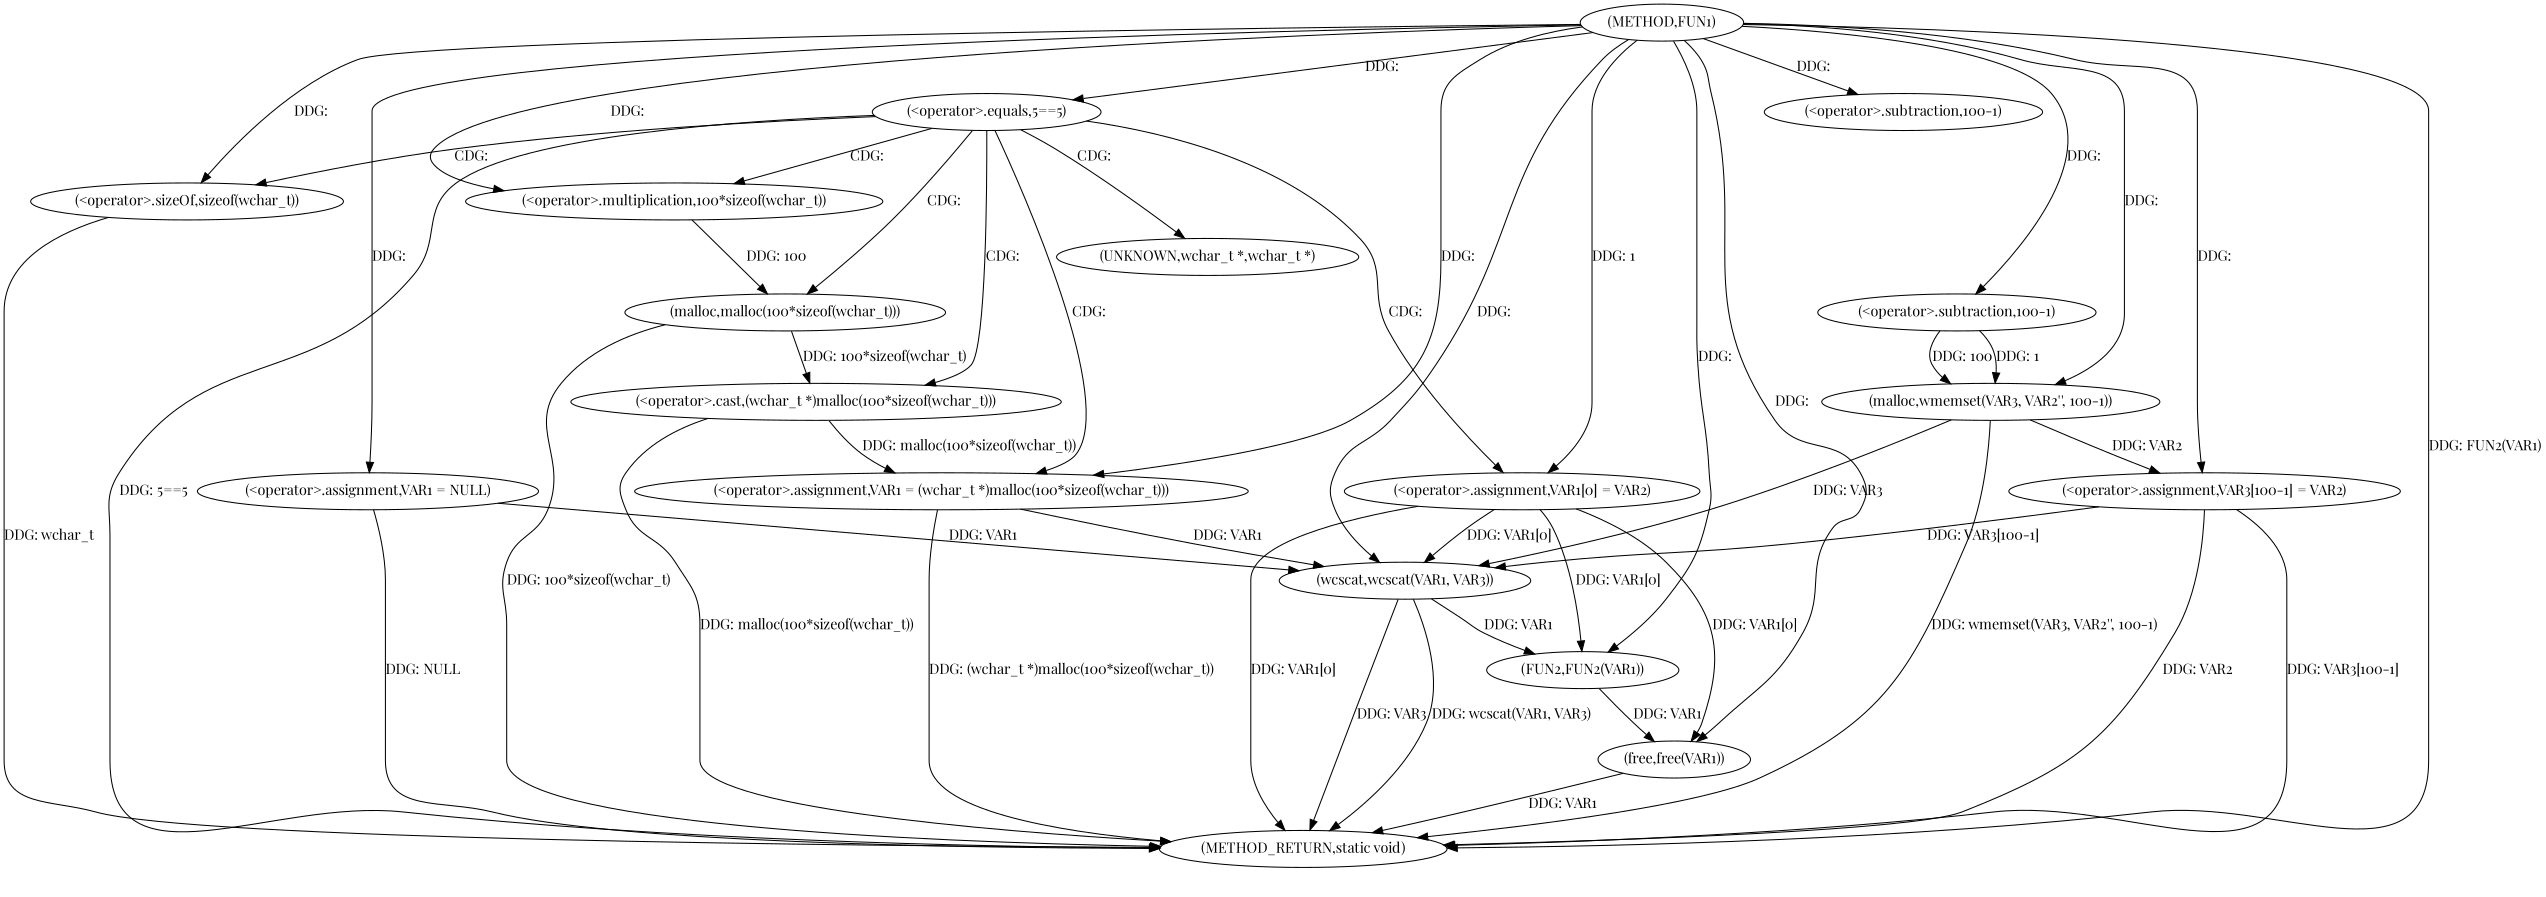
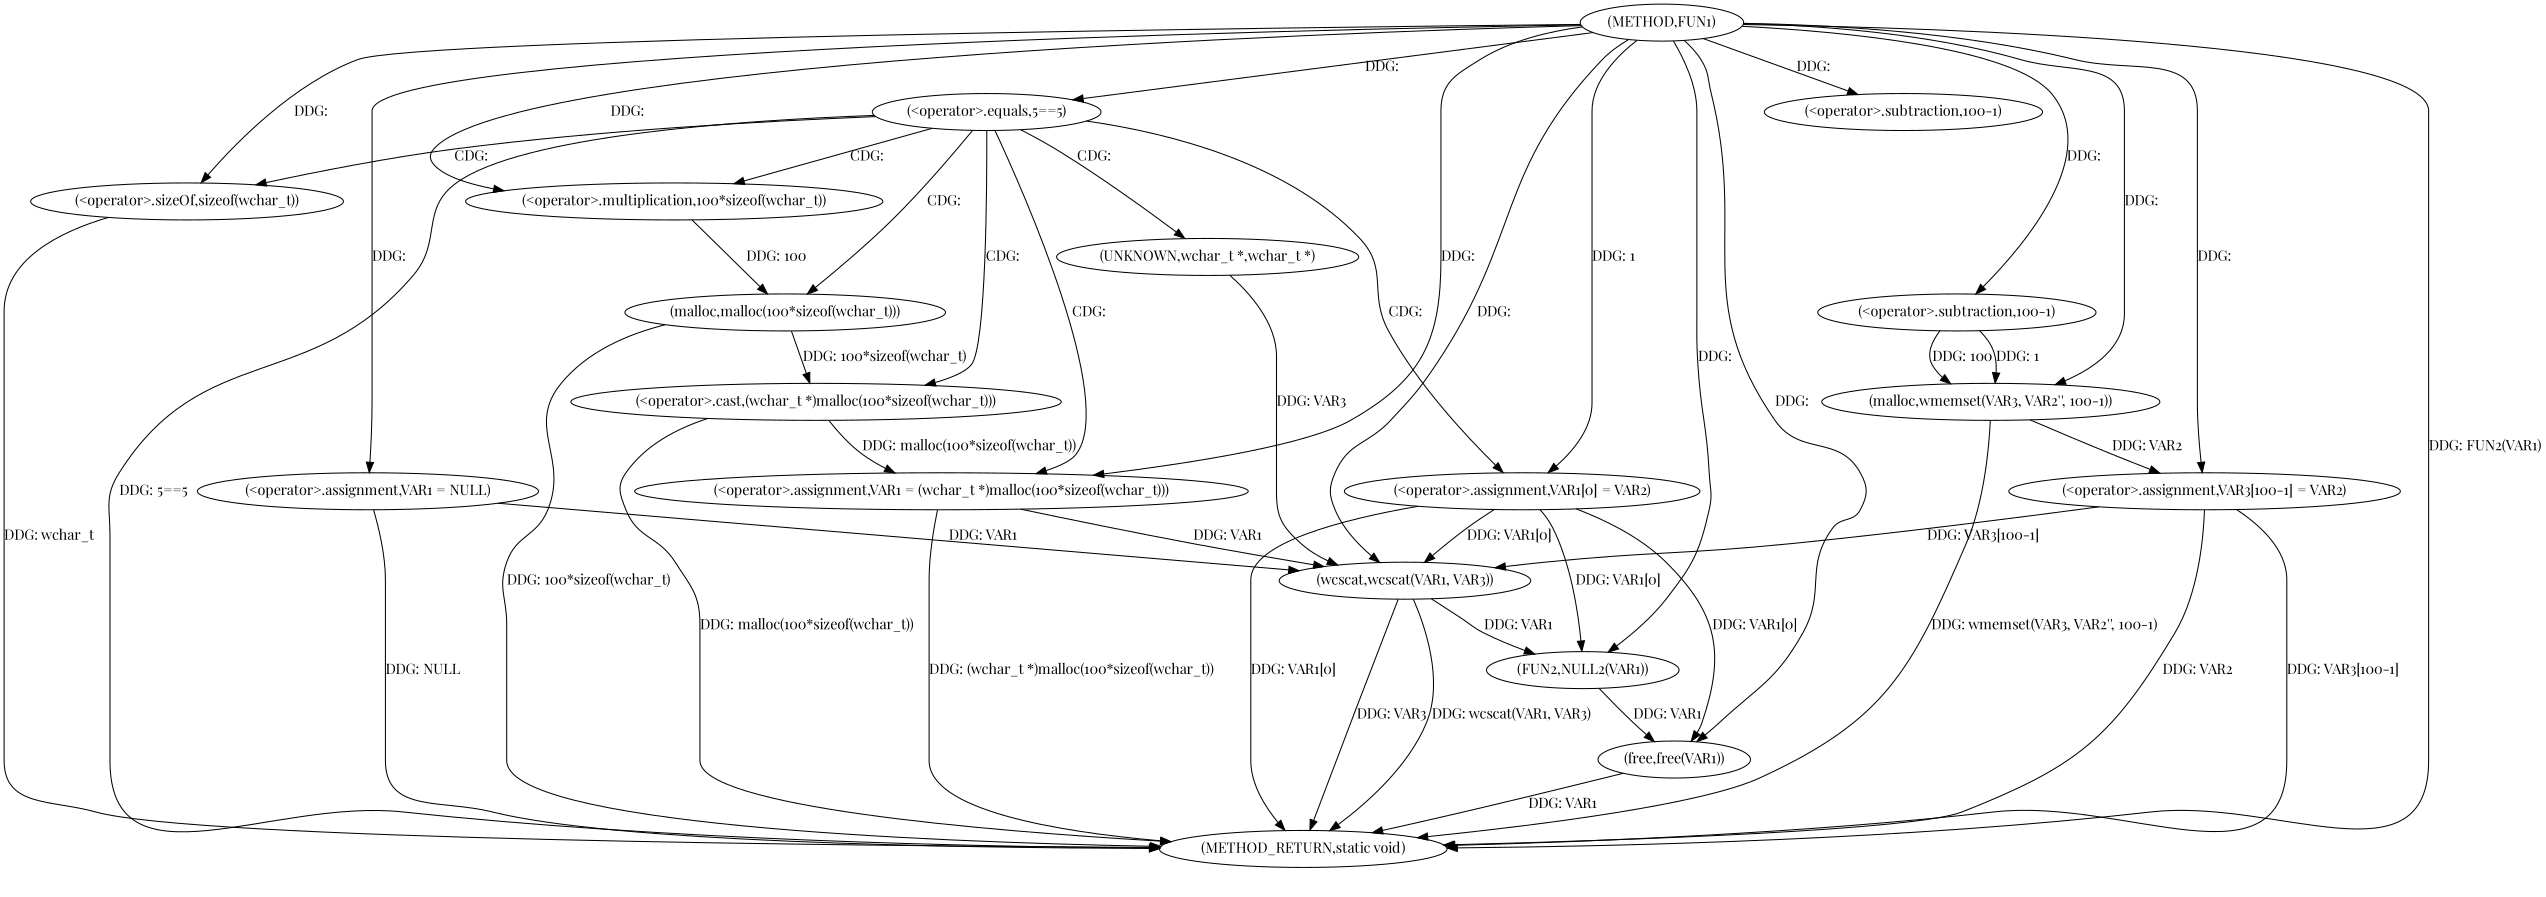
edge "(malloc,wmemset(VAR3, VAR2'', 100-1))" -> "(wcscat,wcscat(VAR1, VAR3))": now "(UNKNOWN,wchar_t *,wchar_t *)" -> "(wcscat,wcscat(VAR1, VAR3))"
node "(FUN2,FUN2(VAR1))": label "(FUN2,FUN2(VAR1))" -> "(FUN2,NULL2(VAR1))"
